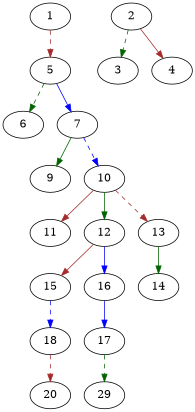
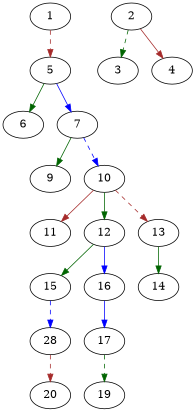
edge "5" -> "6": style dashed -> solid
edge "12" -> "15": color brown -> darkgreen
node "18": label "18" -> "28"
node "29": label "29" -> "19"
